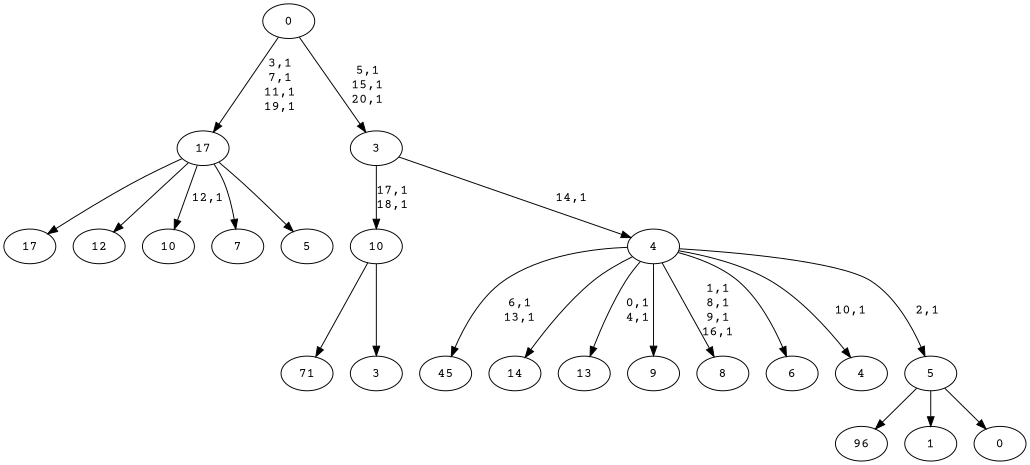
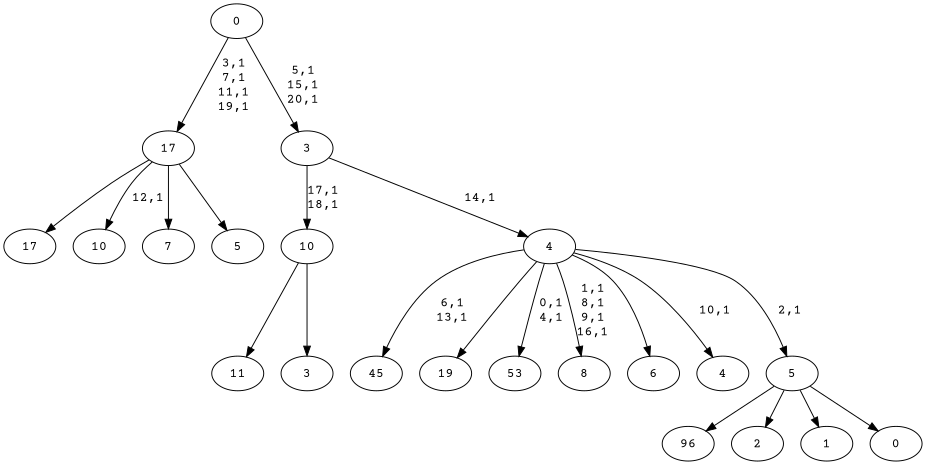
node "12": removed
node "71": label "71" -> "11"
node "14": label "14" -> "19"
node "13": label "13" -> "53"
node "9": removed
node "2": added
